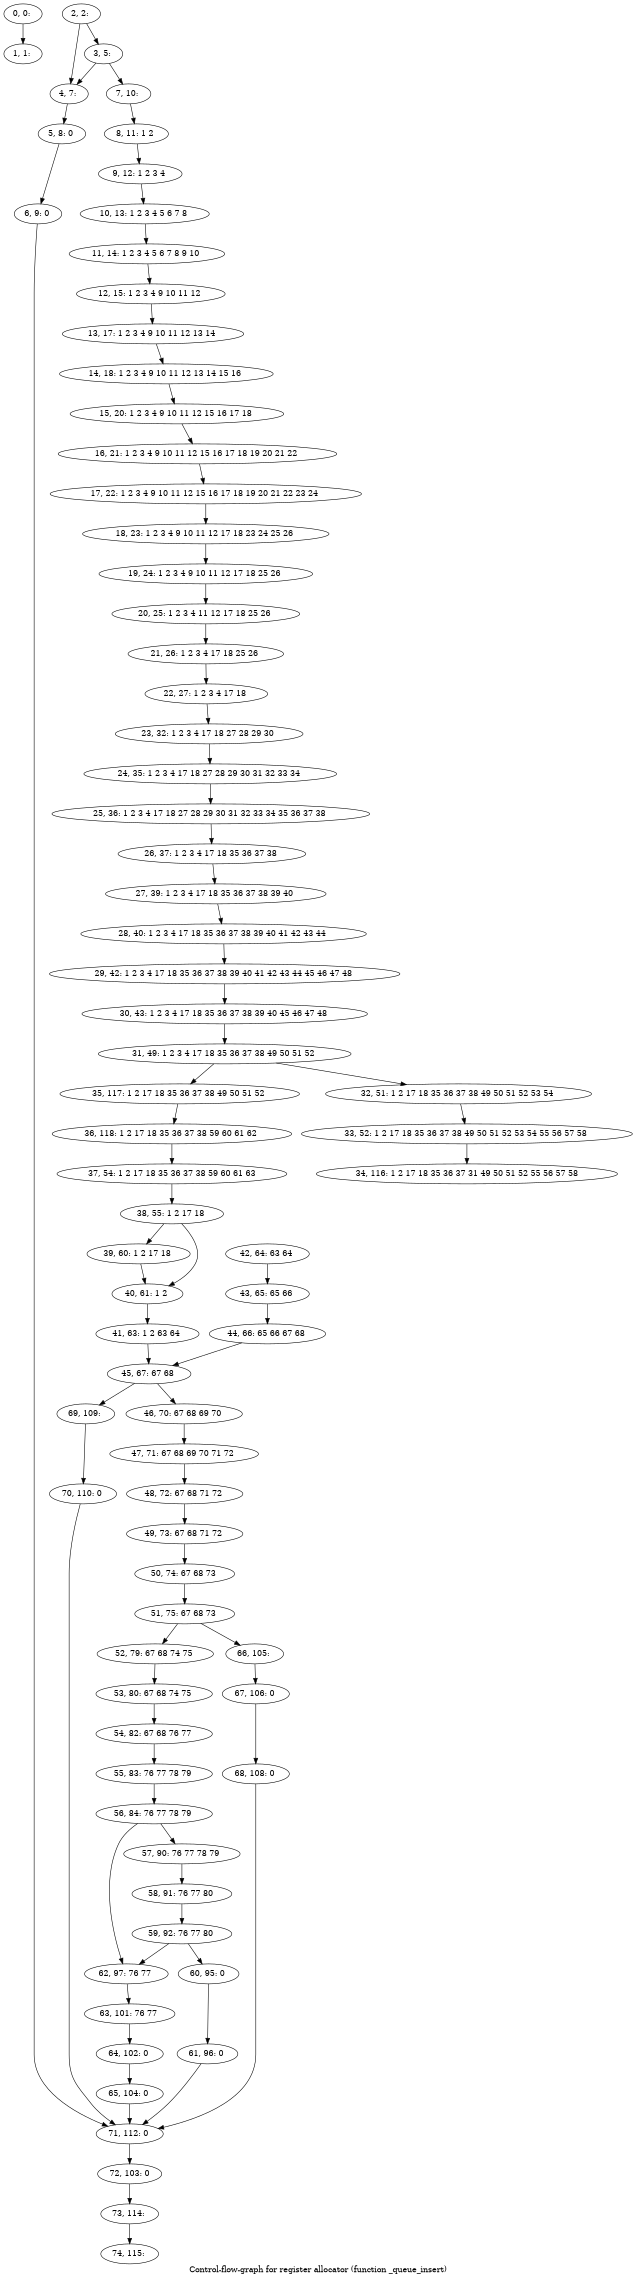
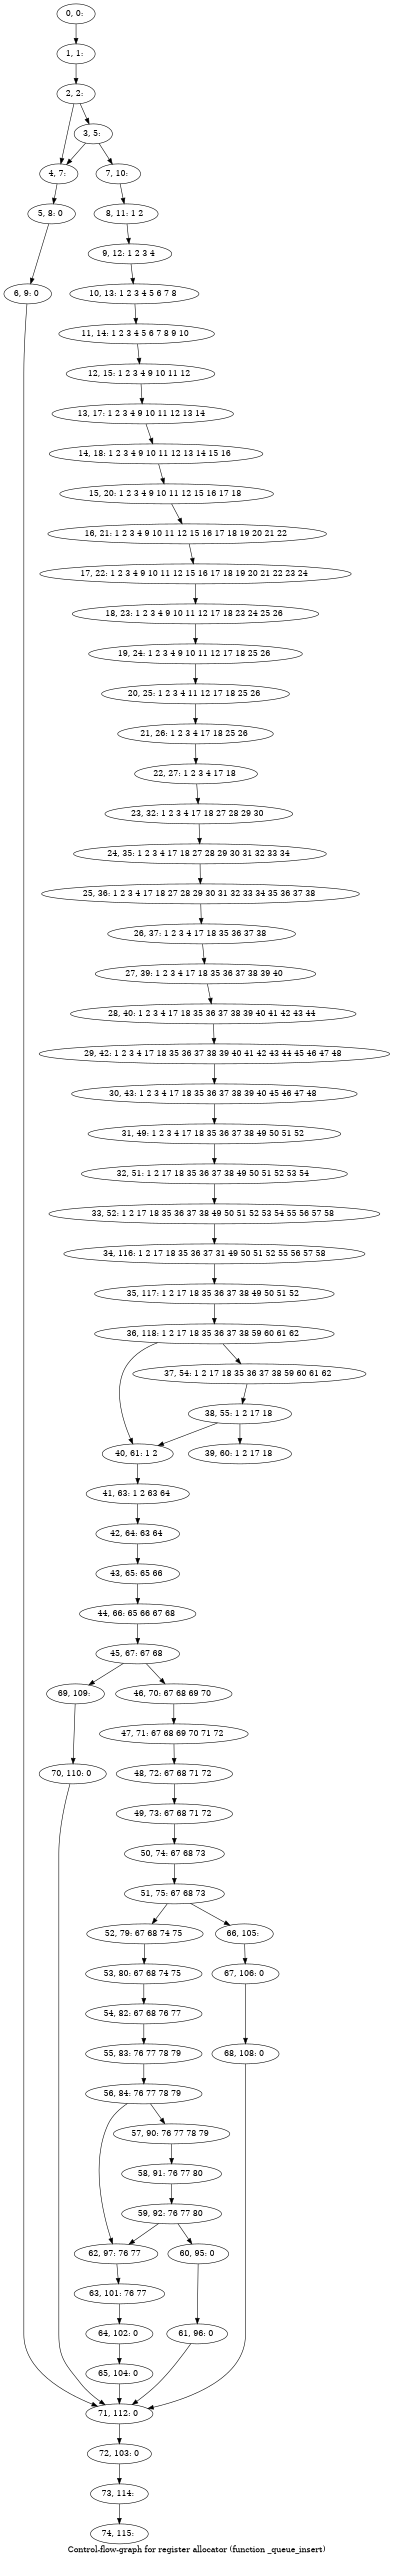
edge "1, 1:" -> "2, 2:": added
edge "31, 49: 1 2 3 4 17 18 35 36 37 38 49 50 51 52" -> "35, 117: 1 2 17 18 35 36 37 38 49 50 51 52": now "34, 116: 1 2 17 18 35 36 37 31 49 50 51 52 55 56 57 58" -> "35, 117: 1 2 17 18 35 36 37 38 49 50 51 52"
node "37, 54: 1 2 17 18 35 36 37 38 59 60 61 63": label "37, 54: 1 2 17 18 35 36 37 38 59 60 61 63" -> "37, 54: 1 2 17 18 35 36 37 38 59 60 61 62"
edge "39, 60: 1 2 17 18" -> "40, 61: 1 2": now "36, 118: 1 2 17 18 35 36 37 38 59 60 61 62" -> "40, 61: 1 2"
edge "41, 63: 1 2 63 64" -> "45, 67: 67 68": now "41, 63: 1 2 63 64" -> "42, 64: 63 64"
